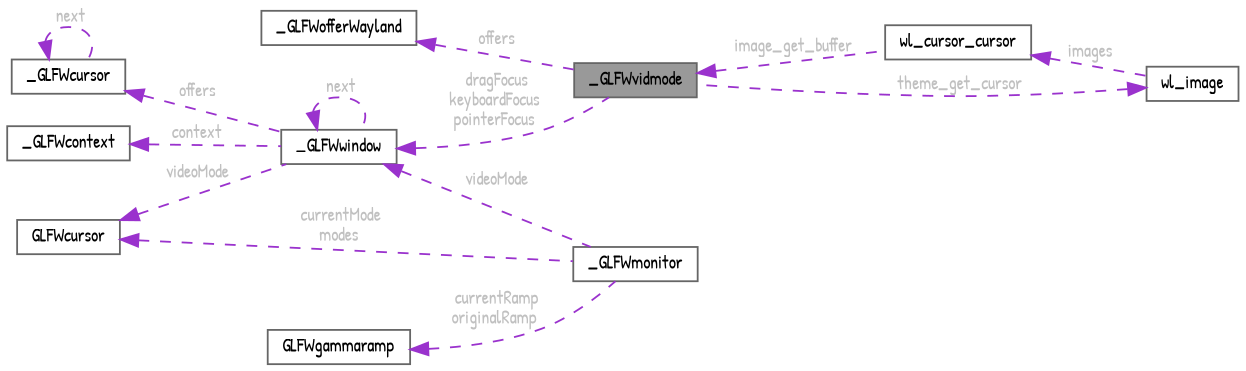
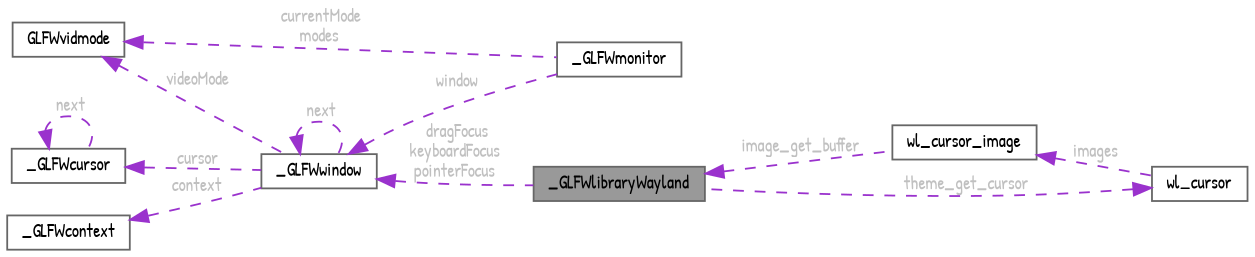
node "_GLFWofferWayland": removed
node "wl_cursor_cursor": label "wl_cursor_cursor" -> "wl_cursor_image"
node "_GLFWvidmode": label "_GLFWvidmode" -> "_GLFWlibraryWayland"
node "wl_image": label "wl_image" -> "wl_cursor"
edge "_GLFWwindow" -> "_GLFWcursor": label " offers" -> " cursor"
edge "_GLFWmonitor" -> "_GLFWwindow": label " videoMode" -> " window"
node "GLFWcursor": label "GLFWcursor" -> "GLFWvidmode"
node "GLFWgammaramp": removed
